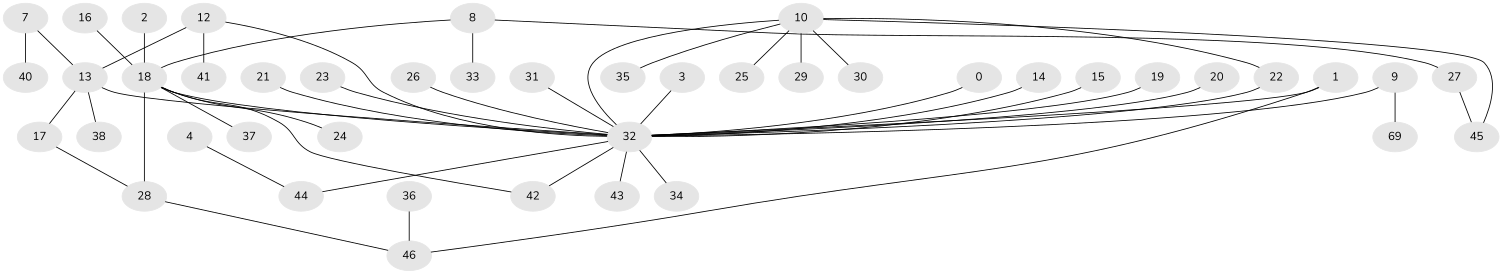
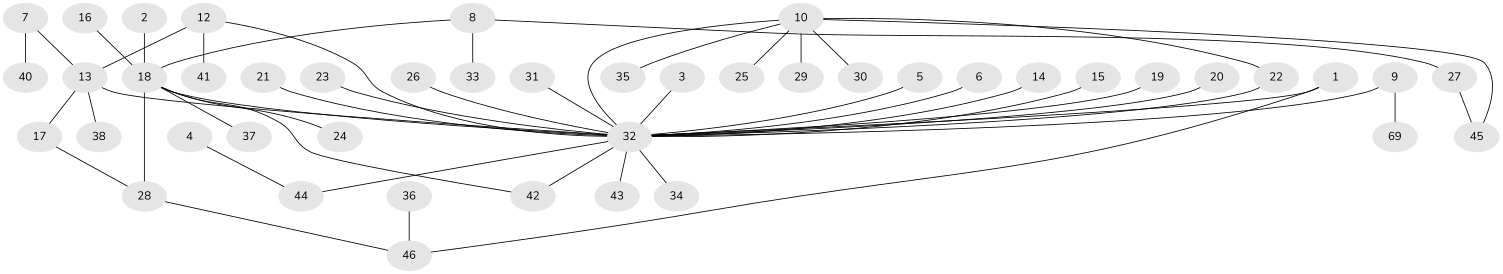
node "5": added
node "0": label "0" -> "6"
